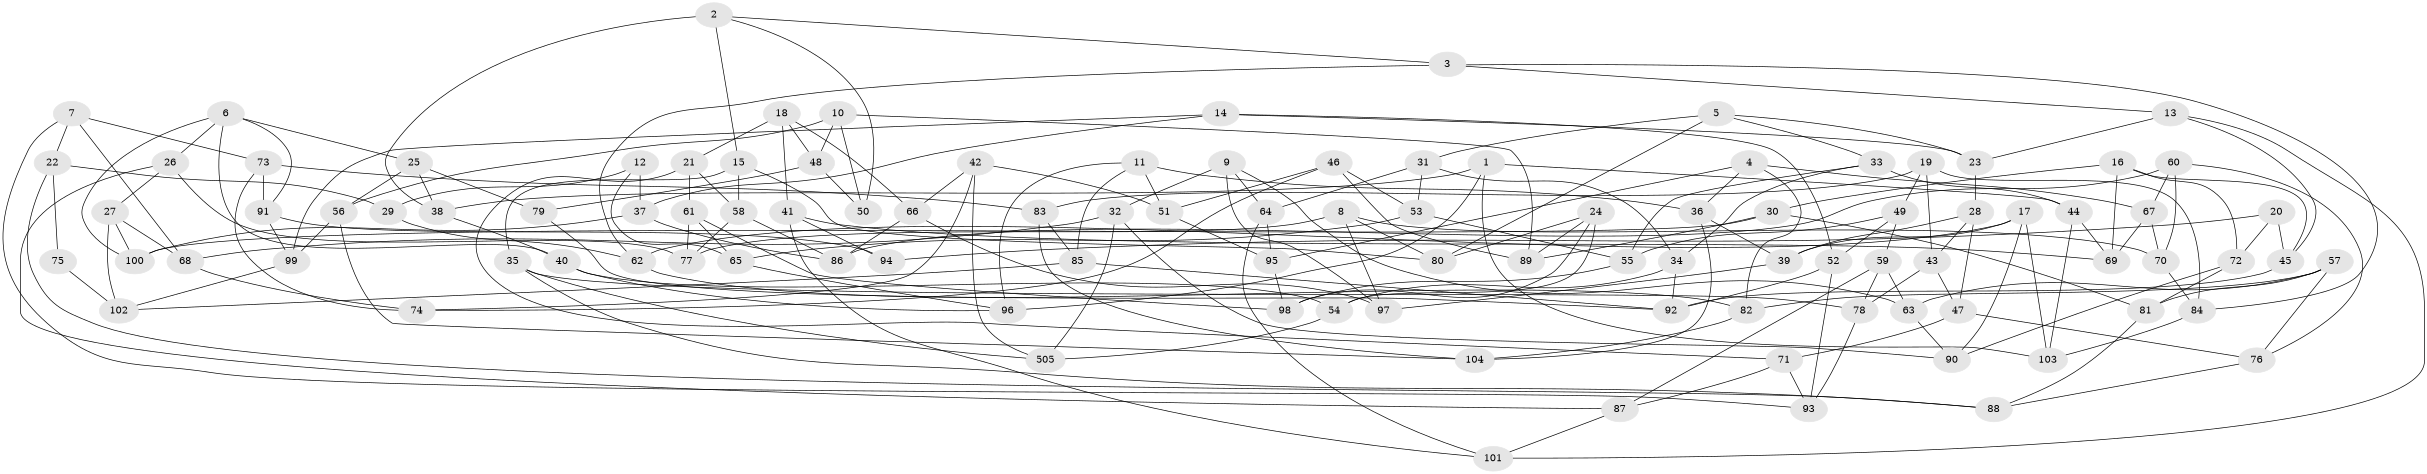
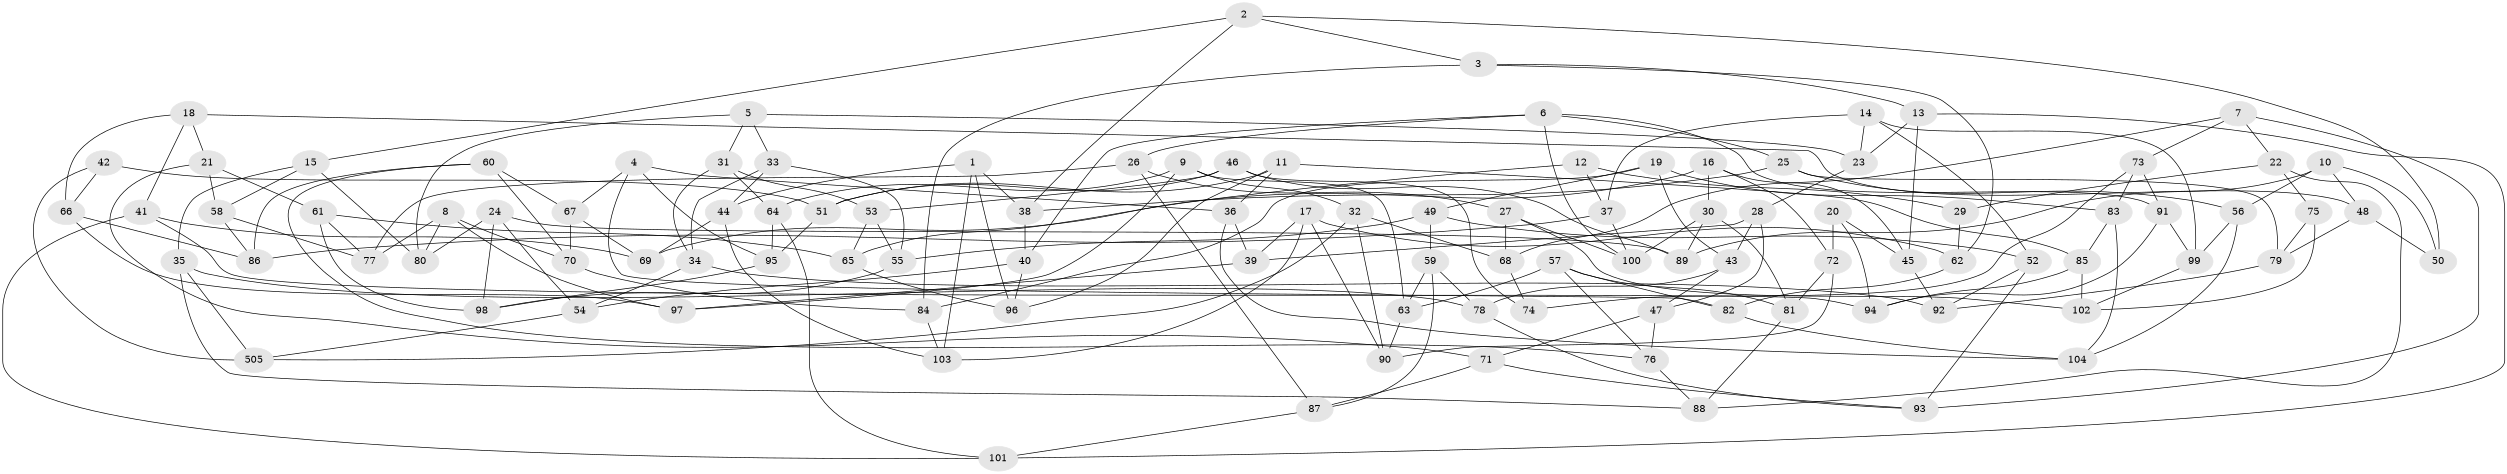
edge "75" -- "79": added
edge "85" -- "92": now "85" -- "94"
edge "42" -- "74": removed
